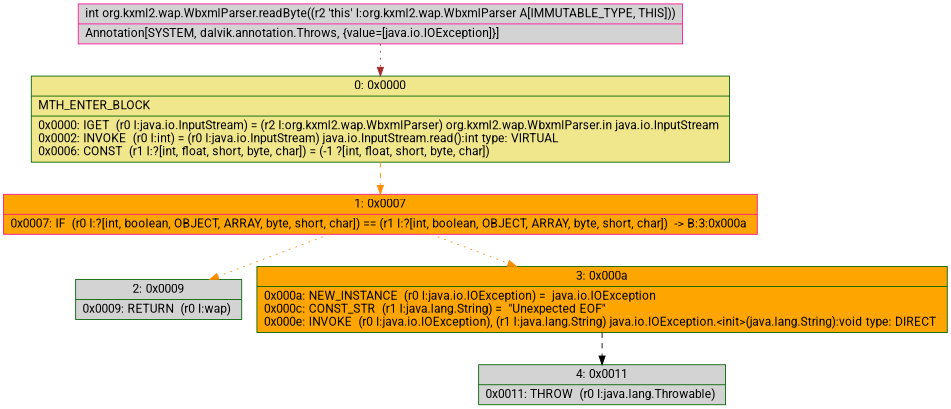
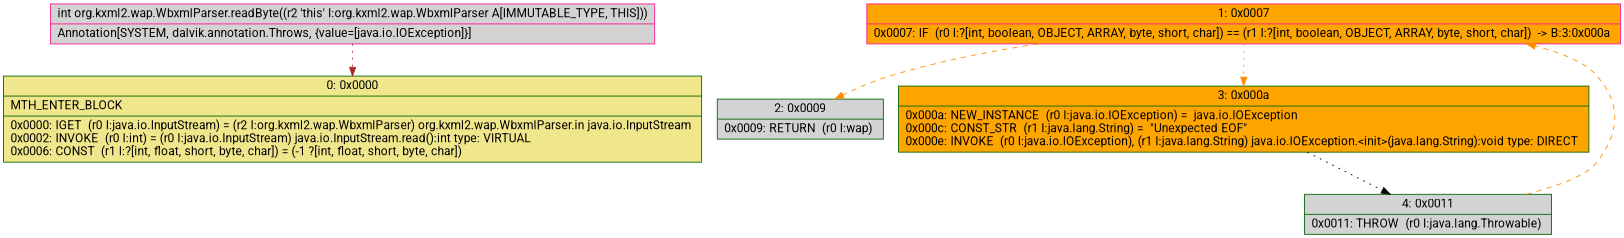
edge "0: 0x0000" -> "1: 0x0007": now "4: 0x0011" -> "1: 0x0007"
edge "1: 0x0007" -> "2: 0x0009": style dotted -> dashed
edge "3: 0x000a" -> "4: 0x0011": style dashed -> dotted
